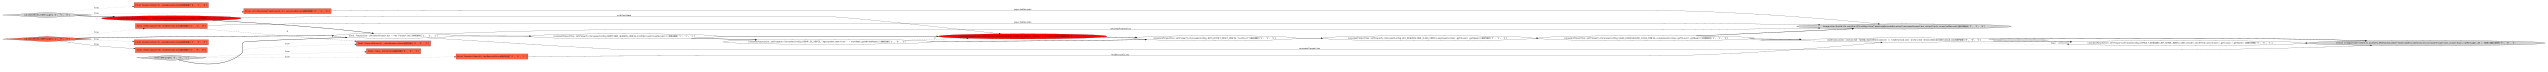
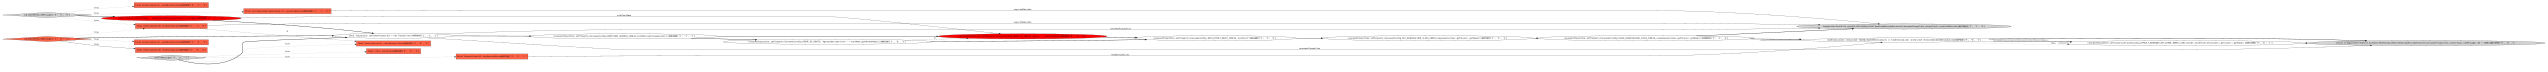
edge "validateReceivedMessages['0', '1', '0']" -> "final Deserializer<K> keyDeserializer@@@2@@@['1', '1', '0']": added, label "true"
